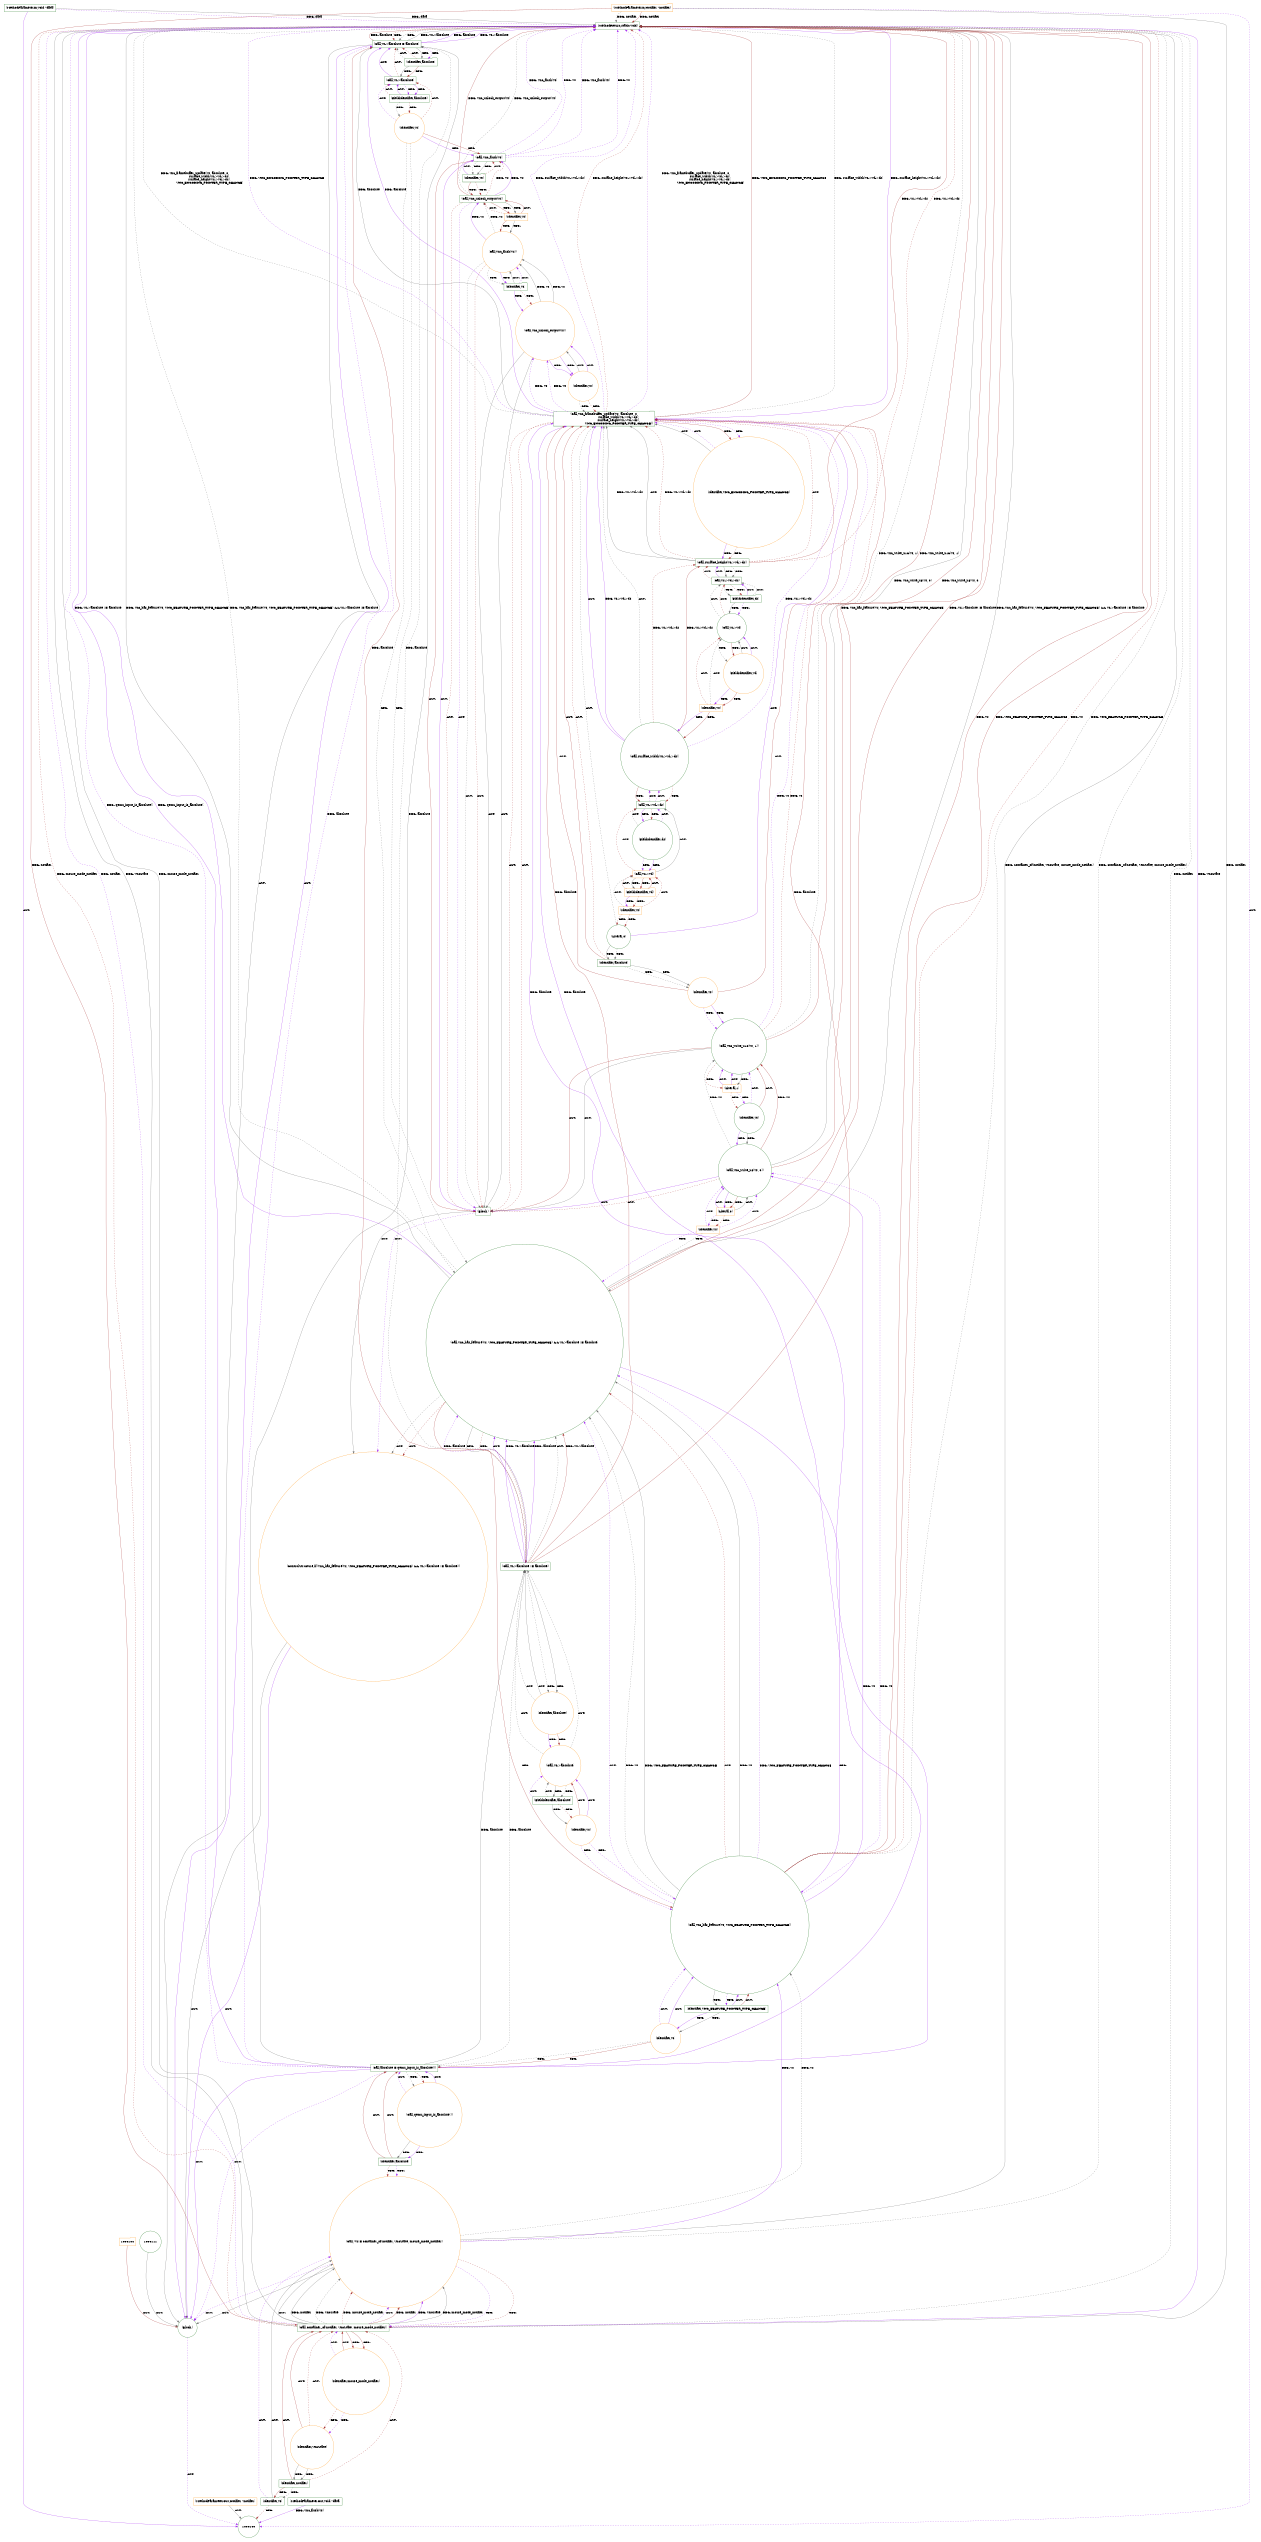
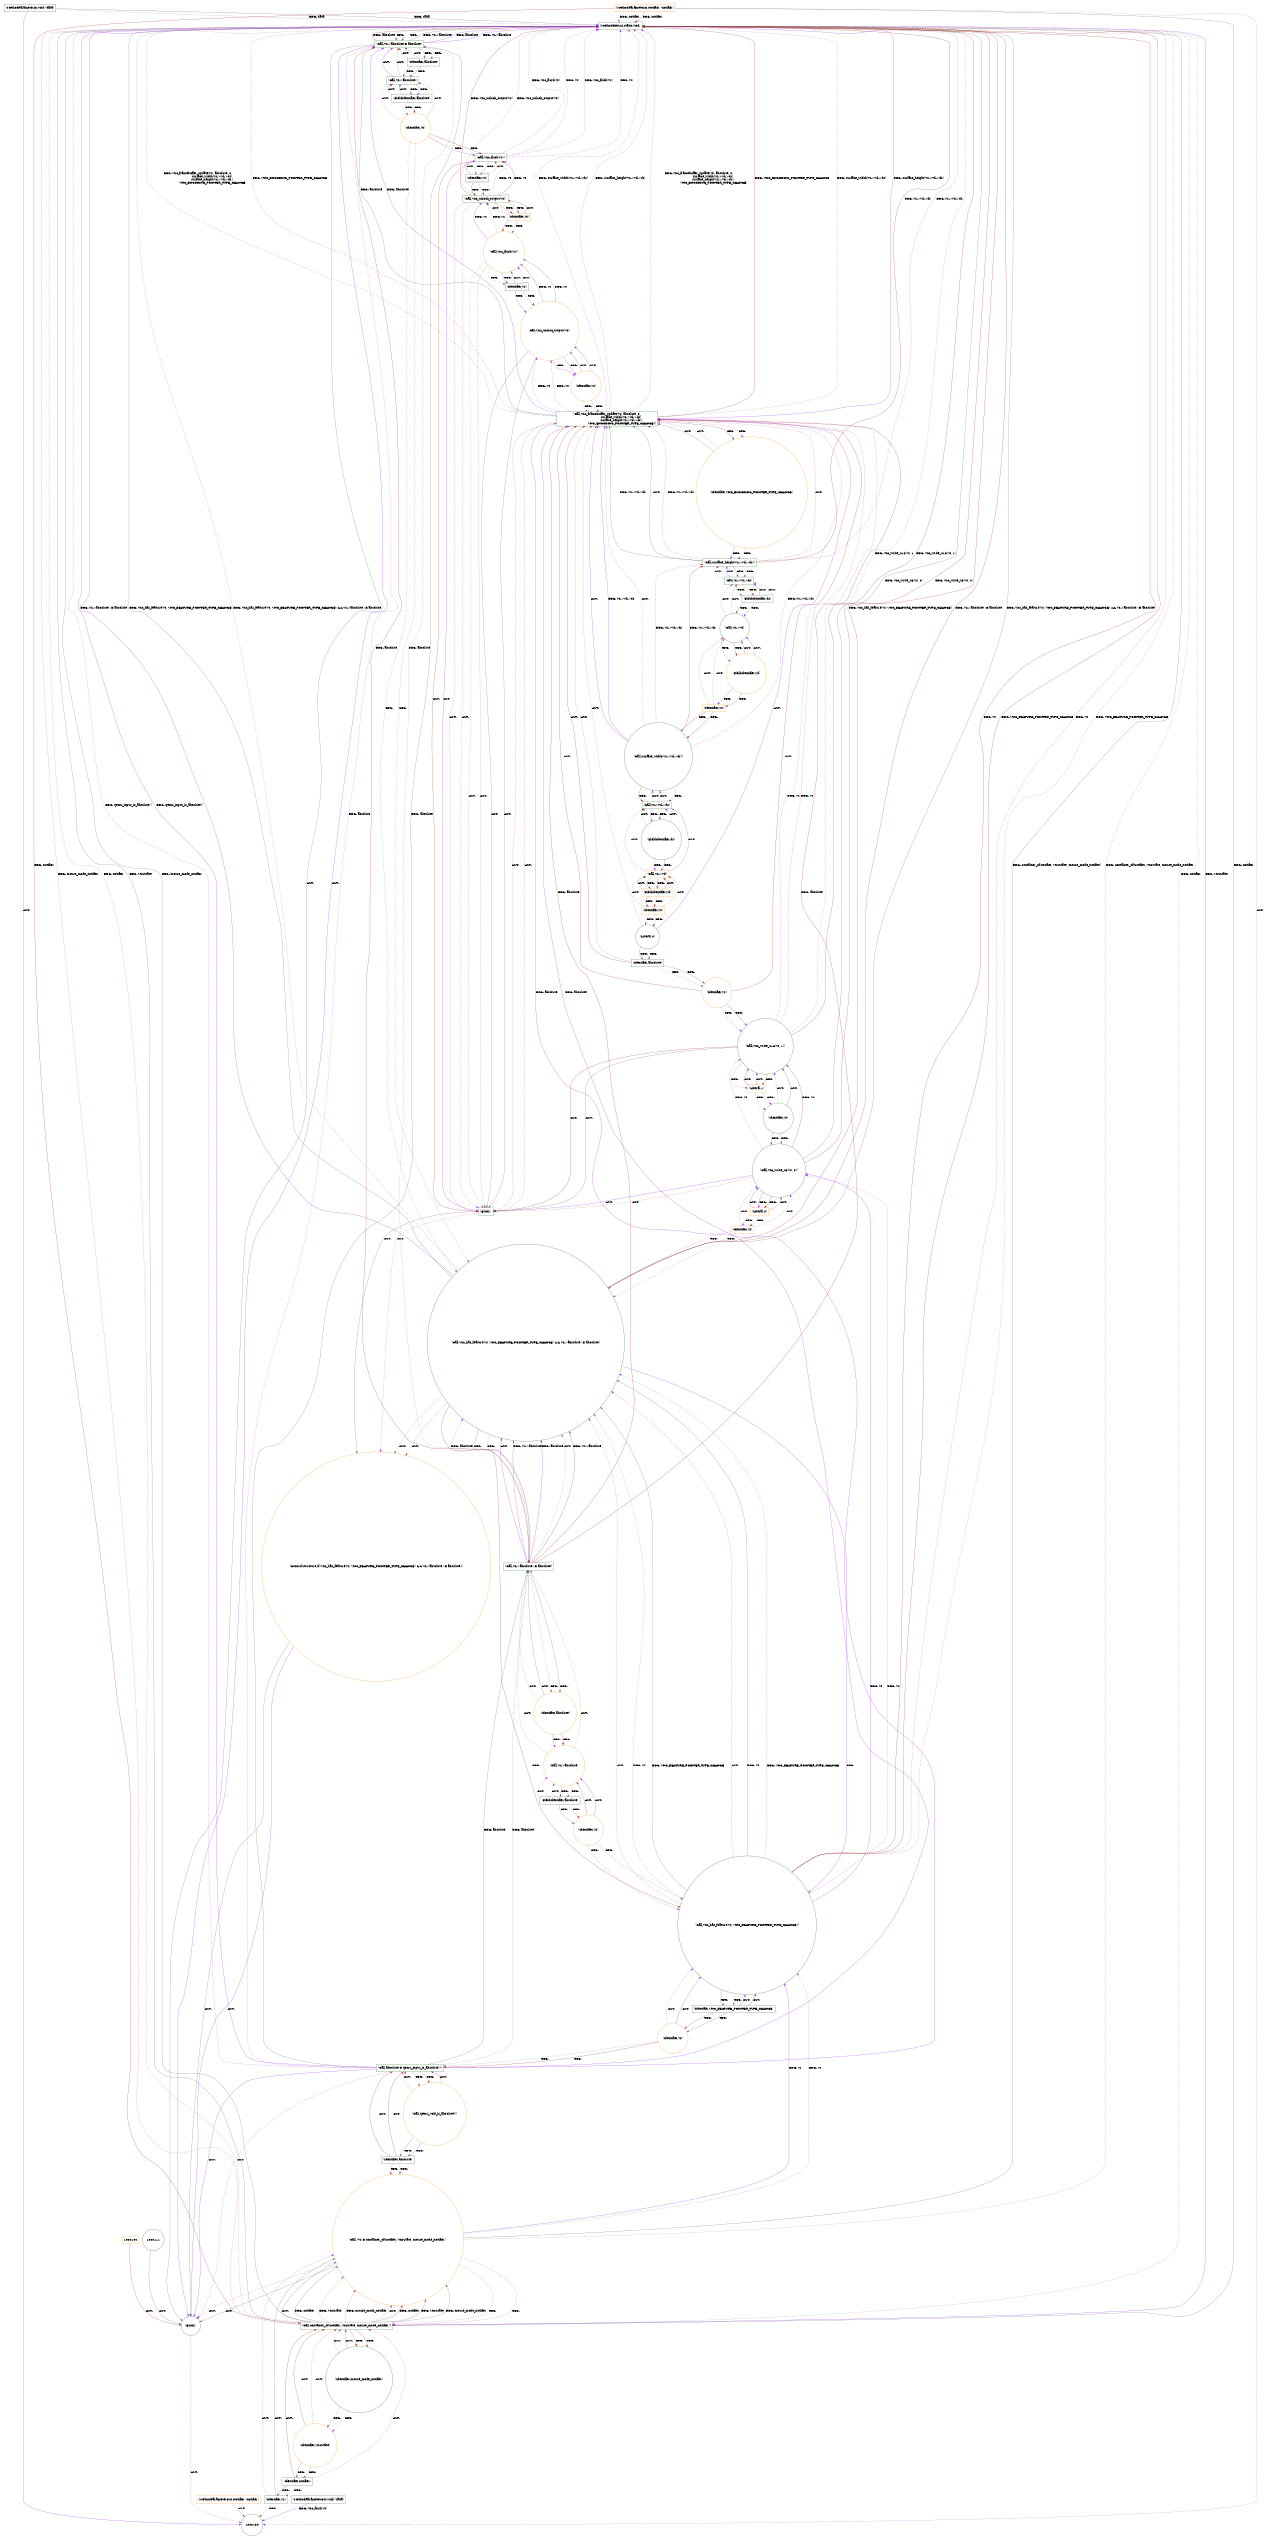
node "(Call,qemu_input_is_absolute())": label "(Call,qemu_input_is_absolute())" -> "(Call,qemu_void_is_absolute())"
node "(Identifier,mouse_mode_notifier)": color darkorange -> darkgreen
